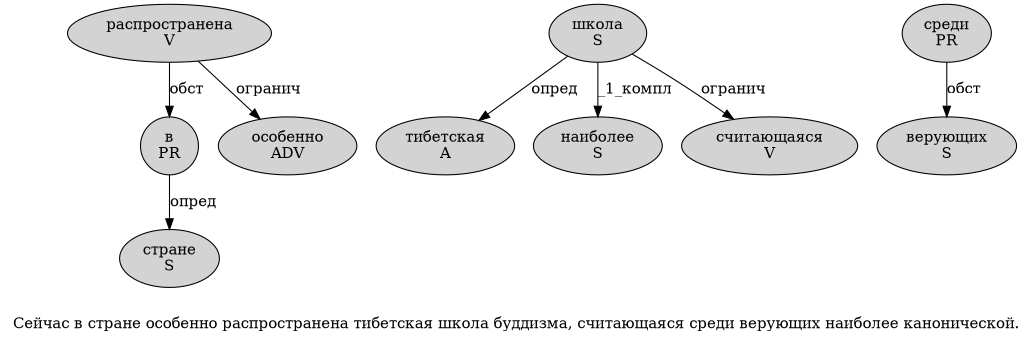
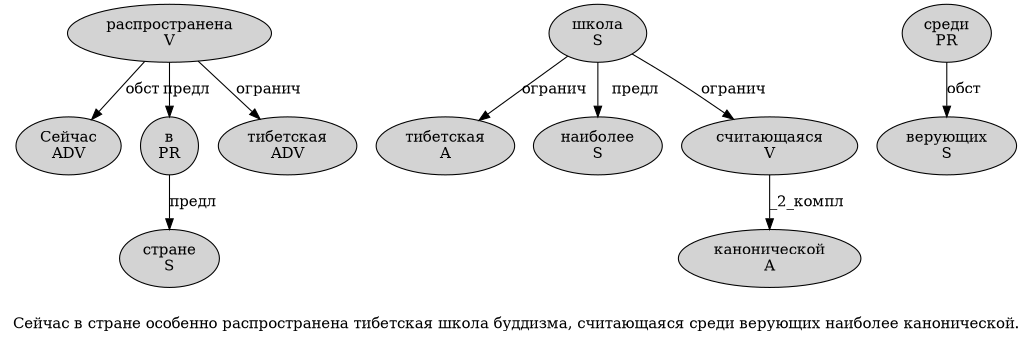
edge "распространена V" -> "в PR": label "обст" -> "предл"
edge "школа S" -> "тибетская A": label "опред" -> "огранич"
edge "школа S" -> "наиболее S": label "_1_компл" -> "предл"
node "Сейчас ADV": added
node "особенно ADV": label "особенно ADV" -> "тибетская ADV"
edge "в PR" -> "стране S": label "опред" -> "предл"
node "канонической A": added
